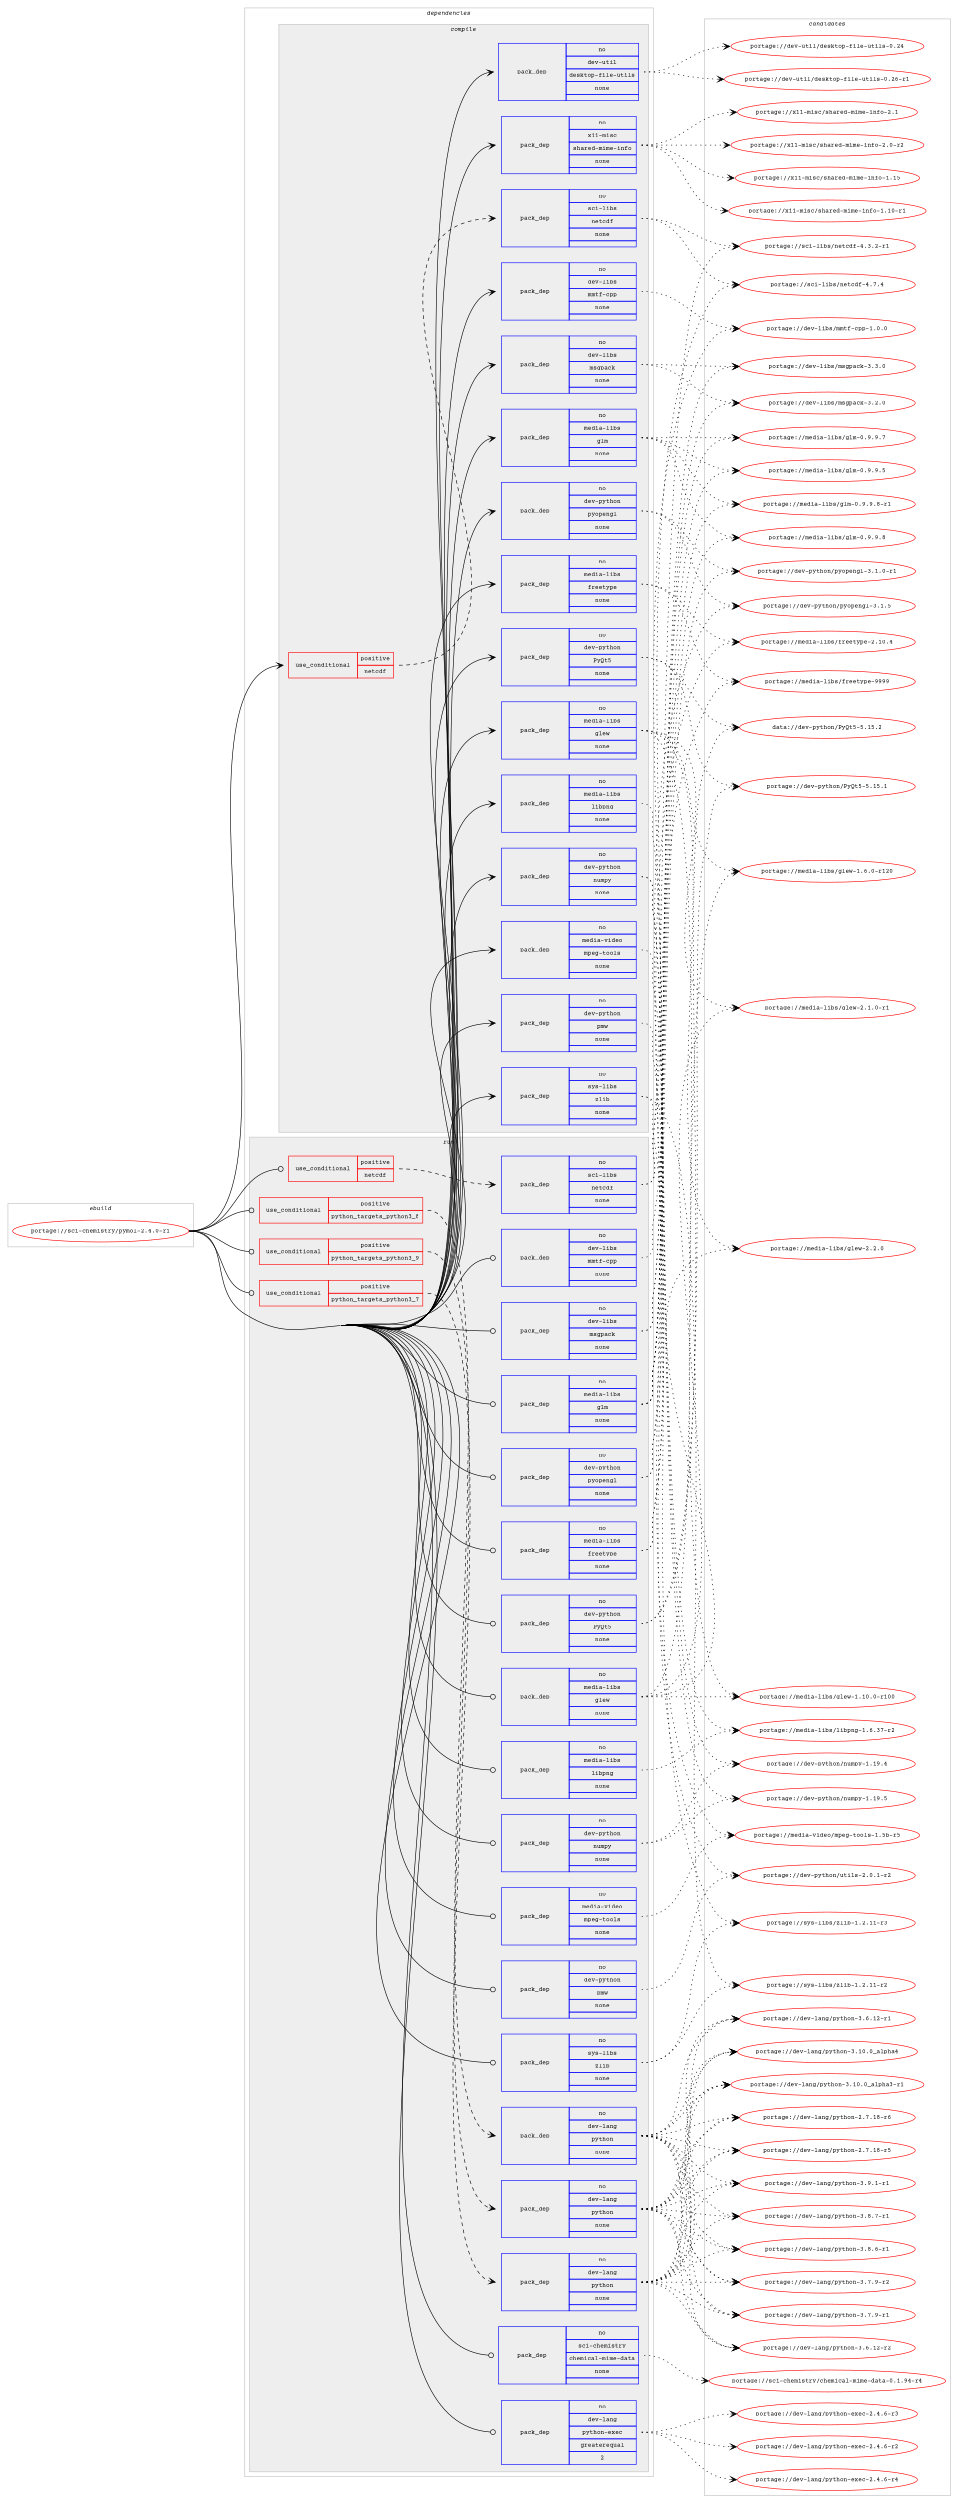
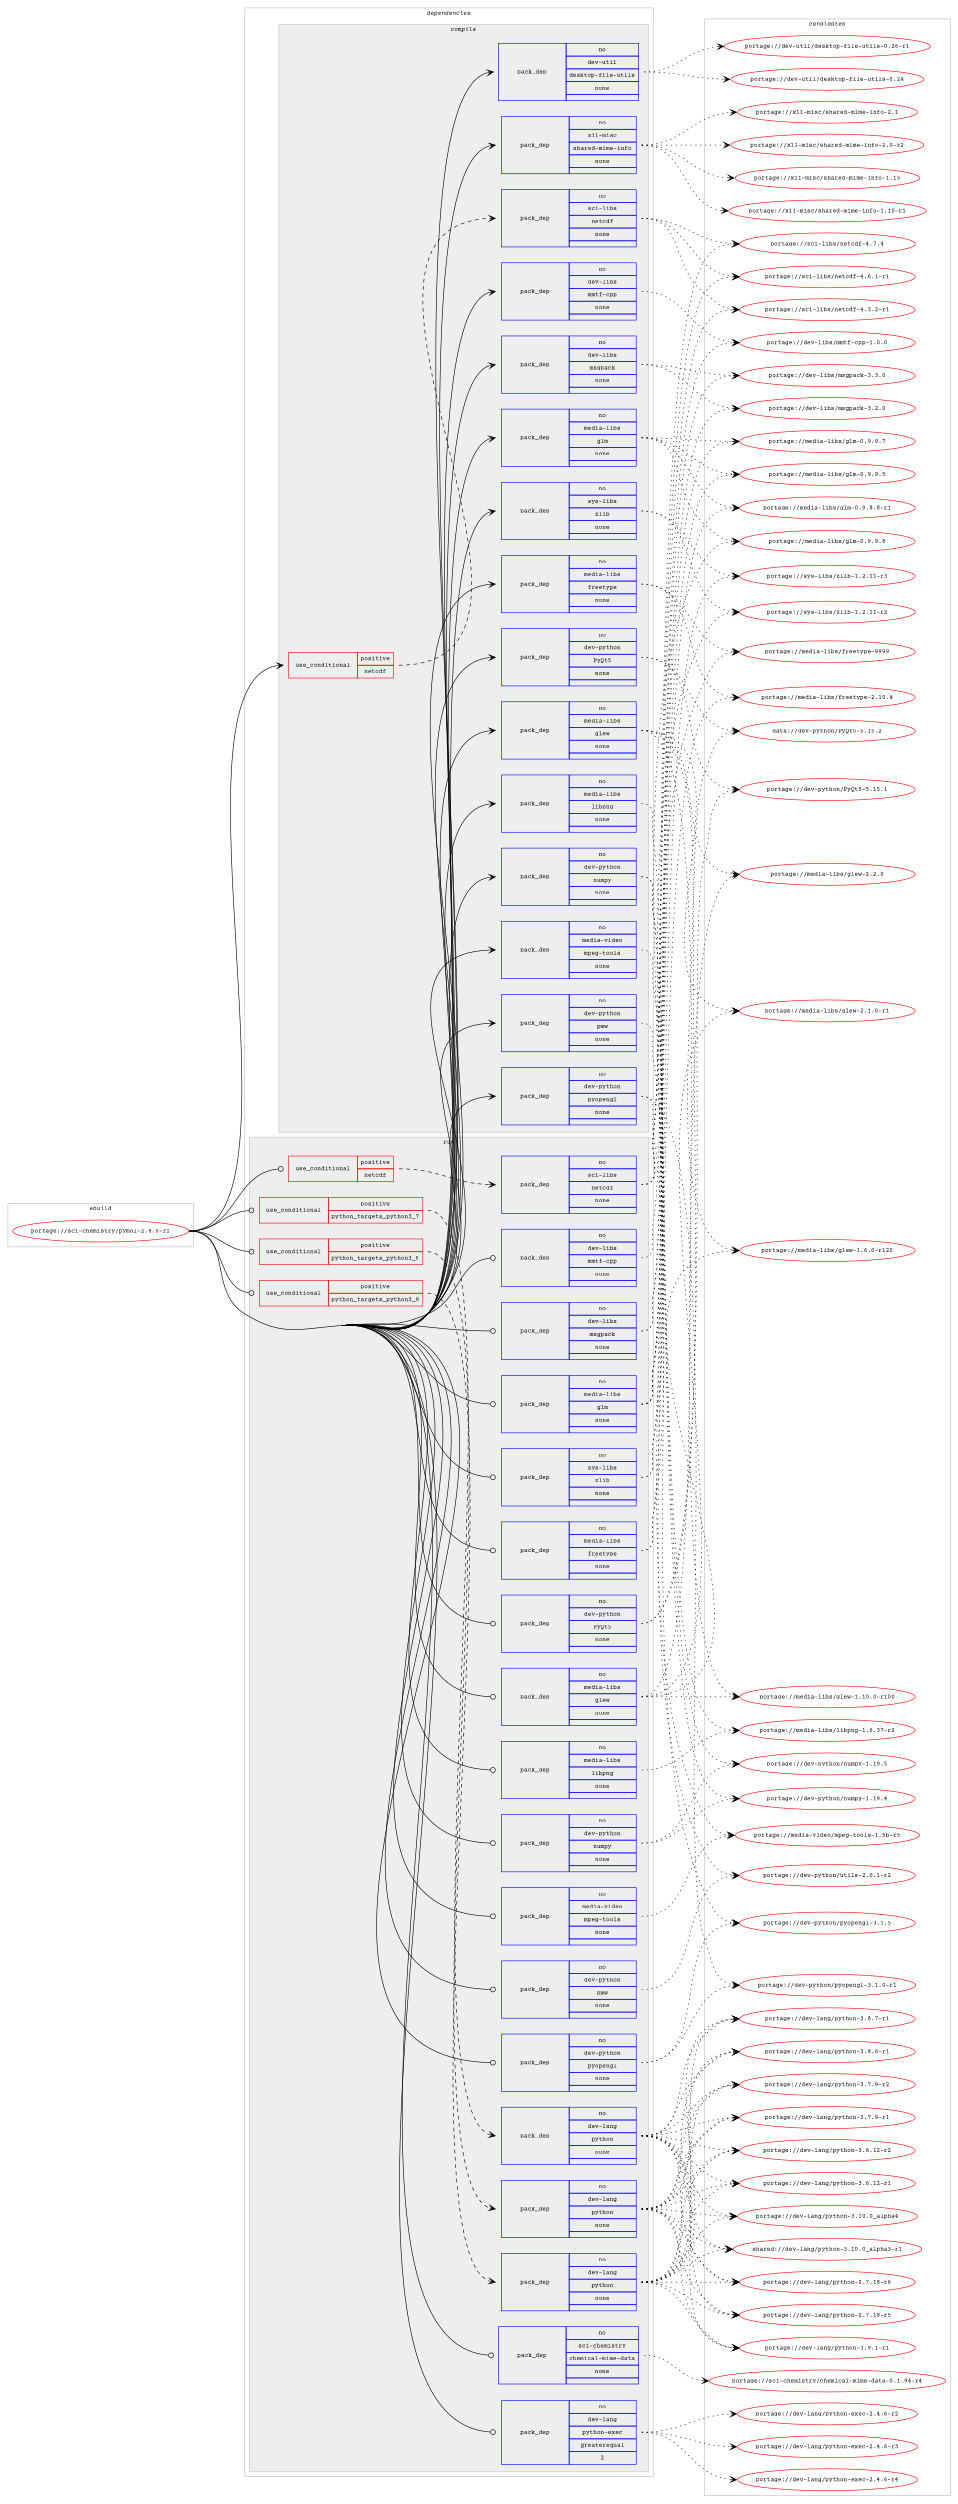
node "portage://sci-libs/netcdf-4.6.1-r1": added
node "portage://media-libs/glm-0.9.9.8-r1": label "portage://media-libs/glm-0.9.9.8-r1" -> "portage://media-libs/glm-0.9.8.8-r1"
node "portage://dev-lang/python-3.10.0_alpha3-r1": label "portage://dev-lang/python-3.10.0_alpha3-r1" -> "shared://dev-lang/python-3.10.0_alpha3-r1"
